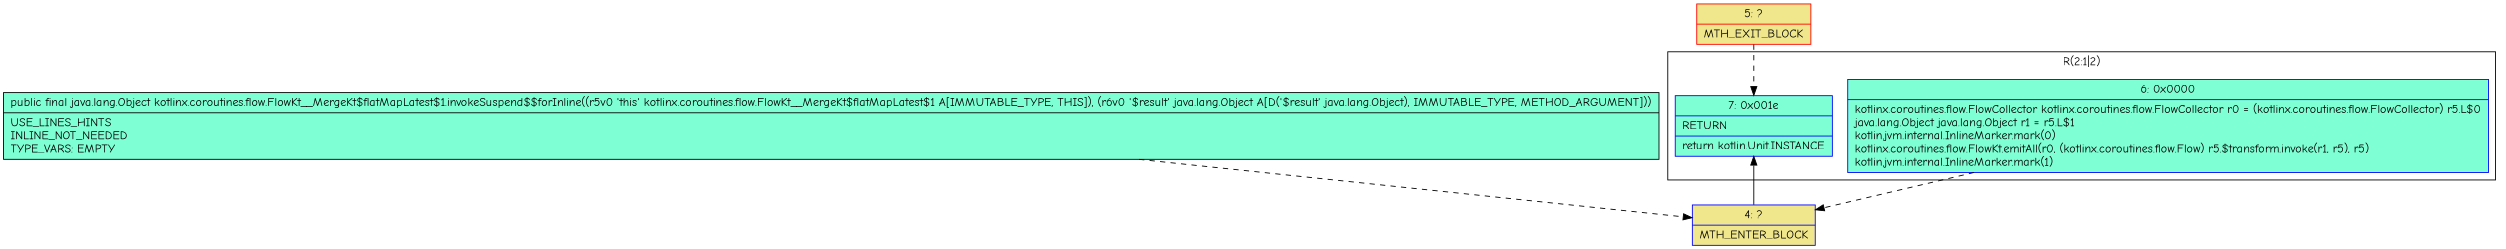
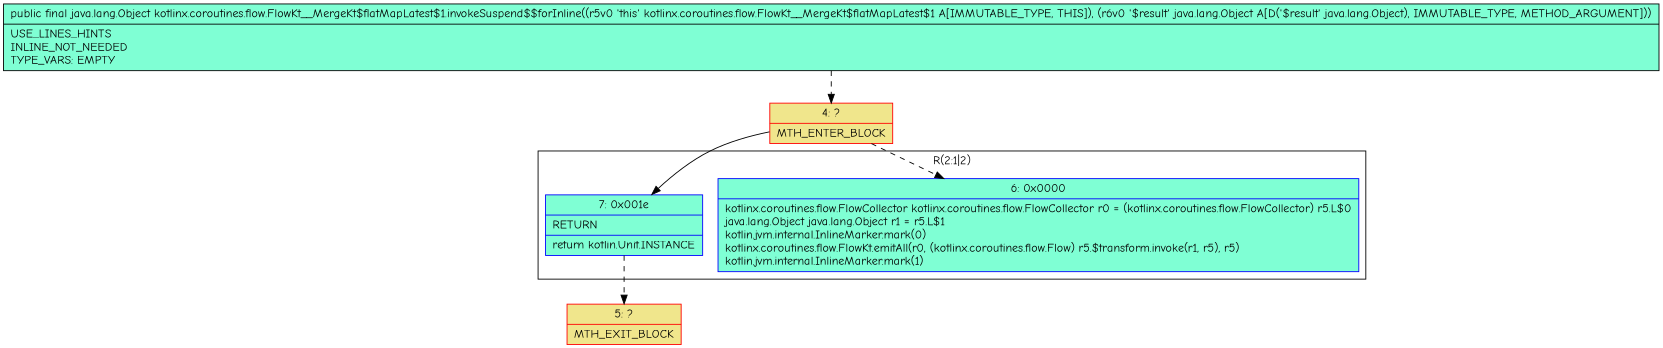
edge "5: ?" -> "7: 0x001e": reversed
edge "6: 0x0000" -> "4: ?": reversed
node "4: ?": color blue -> red
